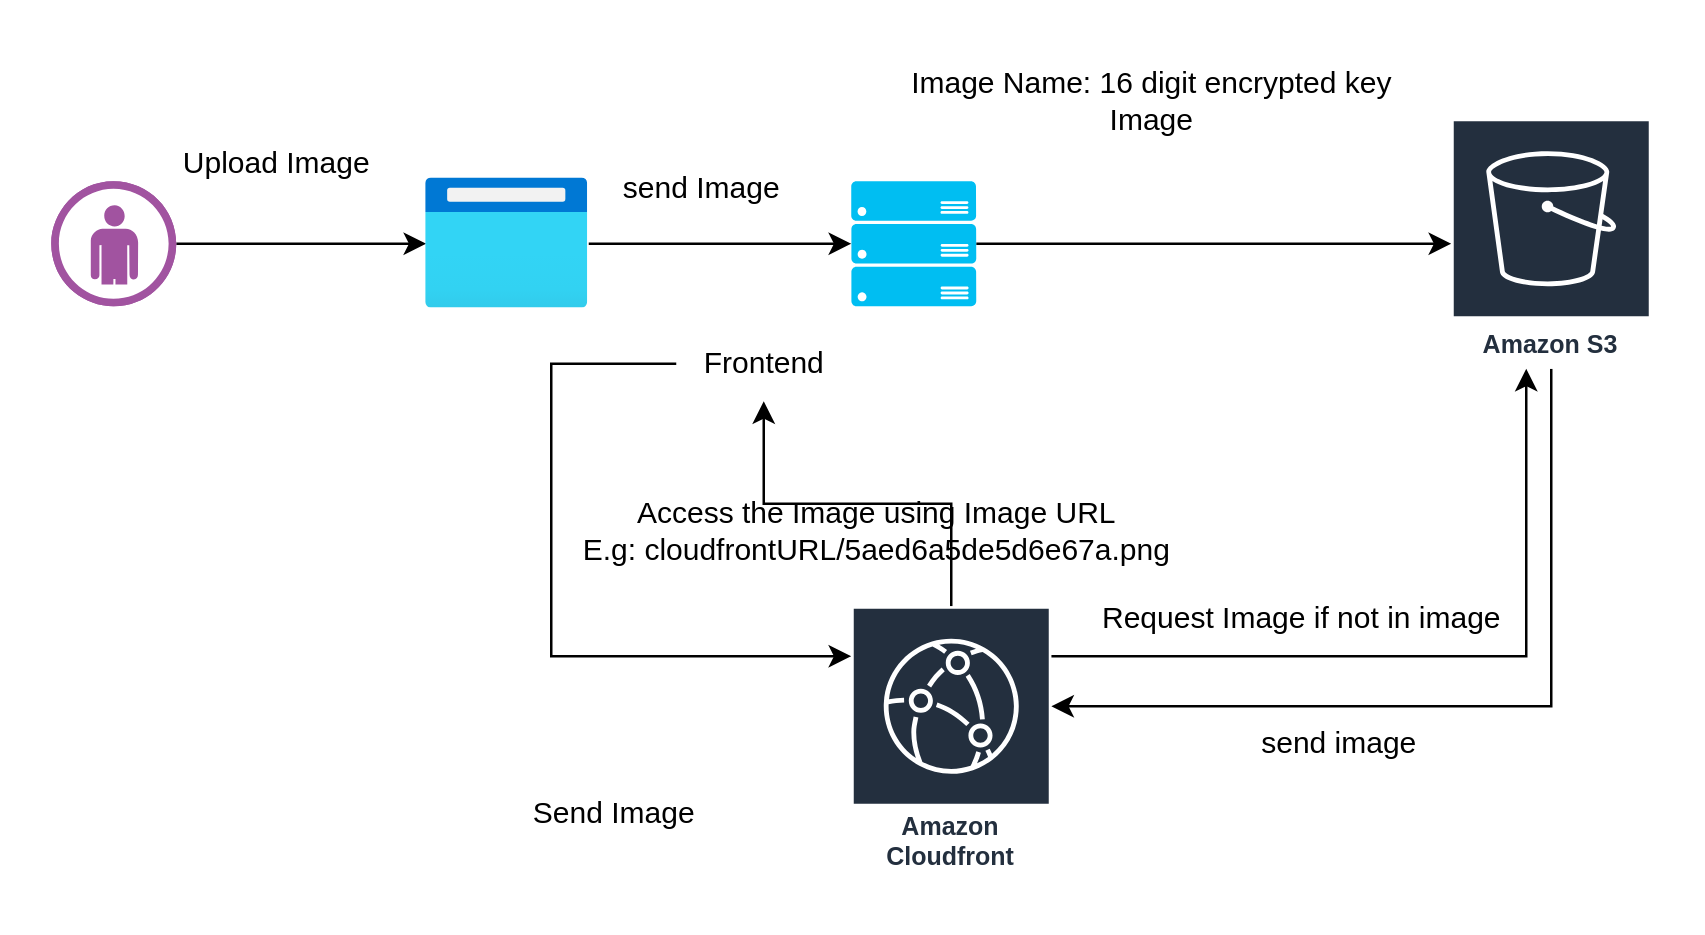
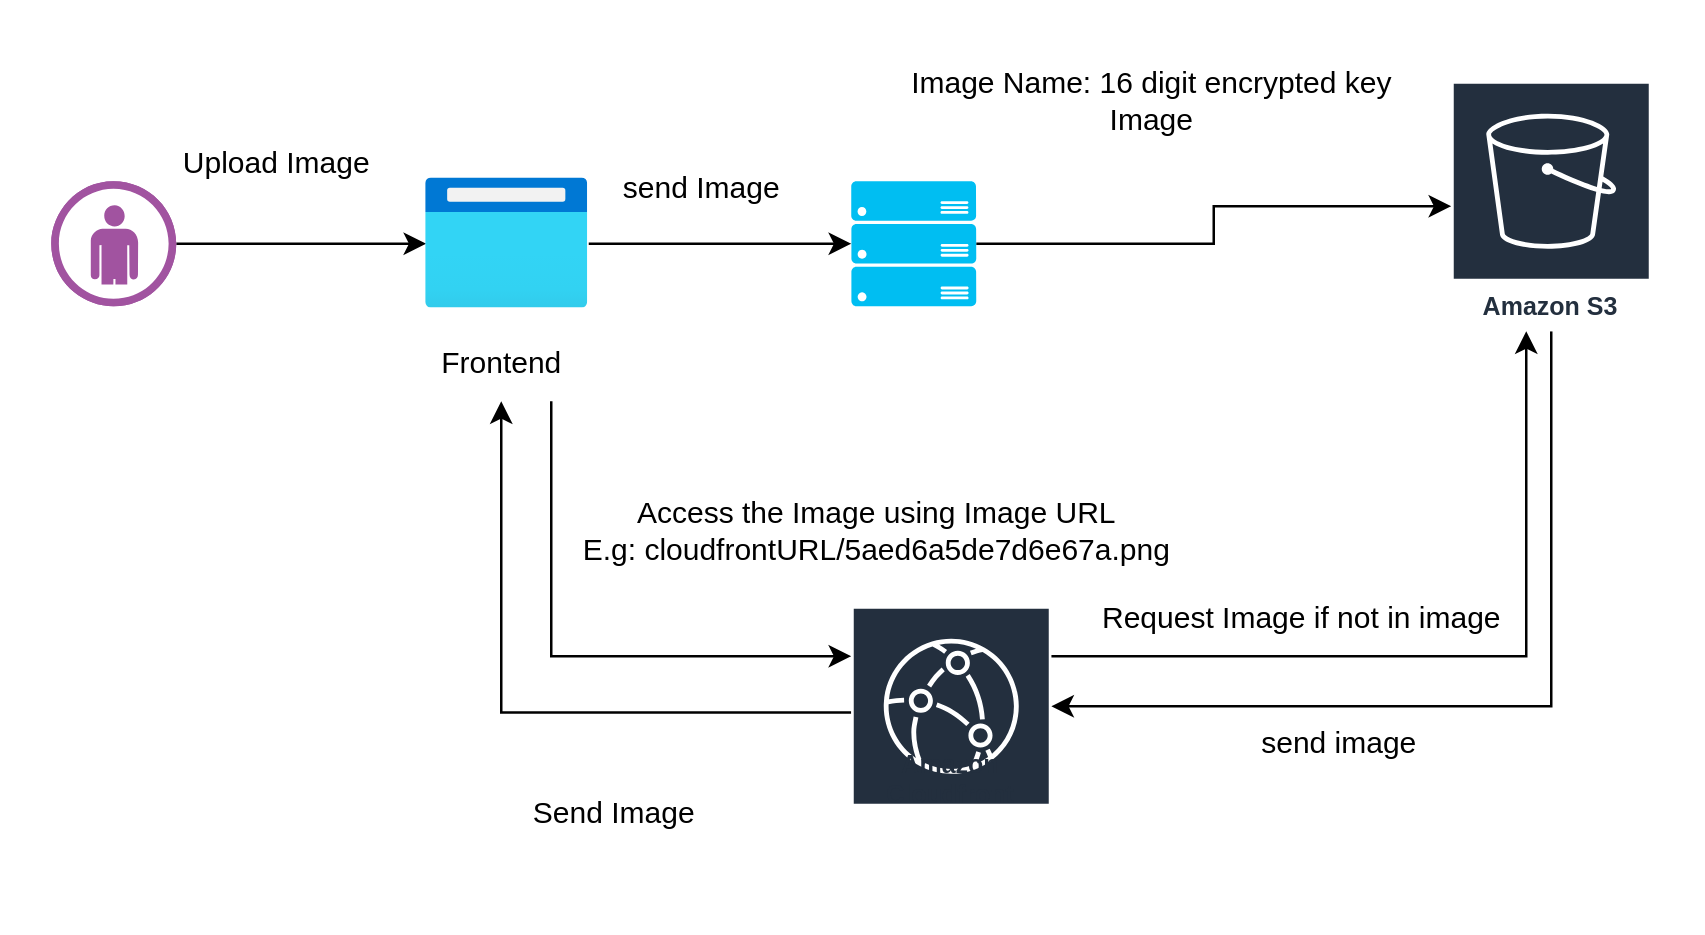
node "Amazon S3": moved (1551, 244) -> (1551, 206)
node "Frontend": moved (764, 364) -> (501, 364)
node "Access the Image using Image URL E.g: cloudfrontURL/5aed6a5de5d6e67a.png": label "Access the Image using Image URL E.g: cloudfrontURL/5aed6a5de5d6e67a.png" -> "Access the Image using Image URL E.g: cloudfrontURL/5aed6a5de7d6e67a.png"
node "Amazon Cloudfront": size 200x275 -> 200x213
